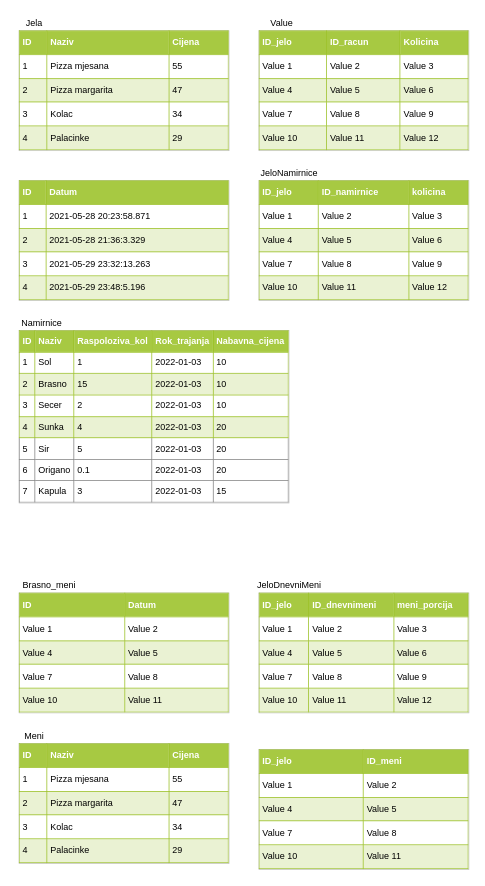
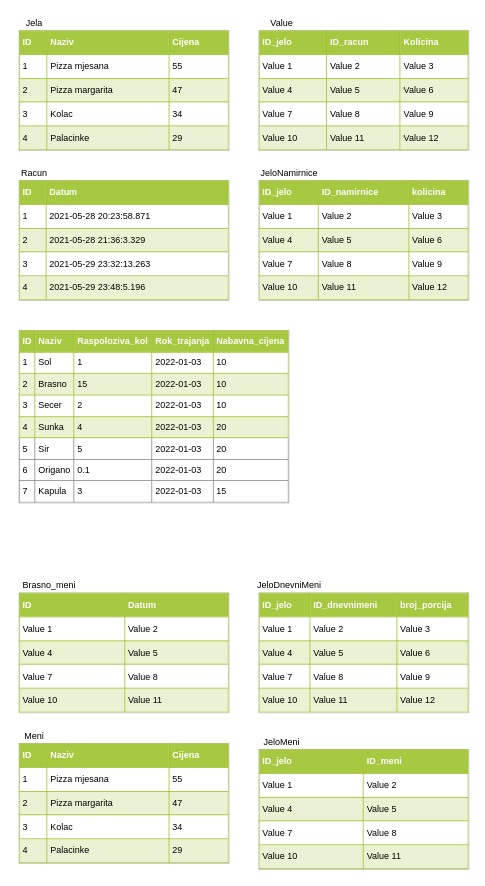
node "Racun": added
node "Namirnice": removed
node "ID_jeloID_dnevnimenimeni_porcija Value 1 Value 2 Value 3 Value 4 Value 5 Value 6 Value 7 Value 8 Value 9 Value 10 Value 11 Value 12": label "ID_jeloID_dnevnimenimeni_porcija Value 1 Value 2 Value 3 Value 4 Value 5 Value 6 Value 7 Value 8 Value 9 Value 10 Value 11 Value 12" -> "ID_jeloID_dnevnimenibroj_porcija Value 1 Value 2 Value 3 Value 4 Value 5 Value 6 Value 7 Value 8 Value 9 Value 10 Value 11 Value 12"
node "JeloMeni": added
